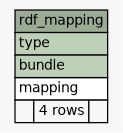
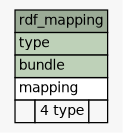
node "rdf_mapping": text "4 rows" -> "4 type"
